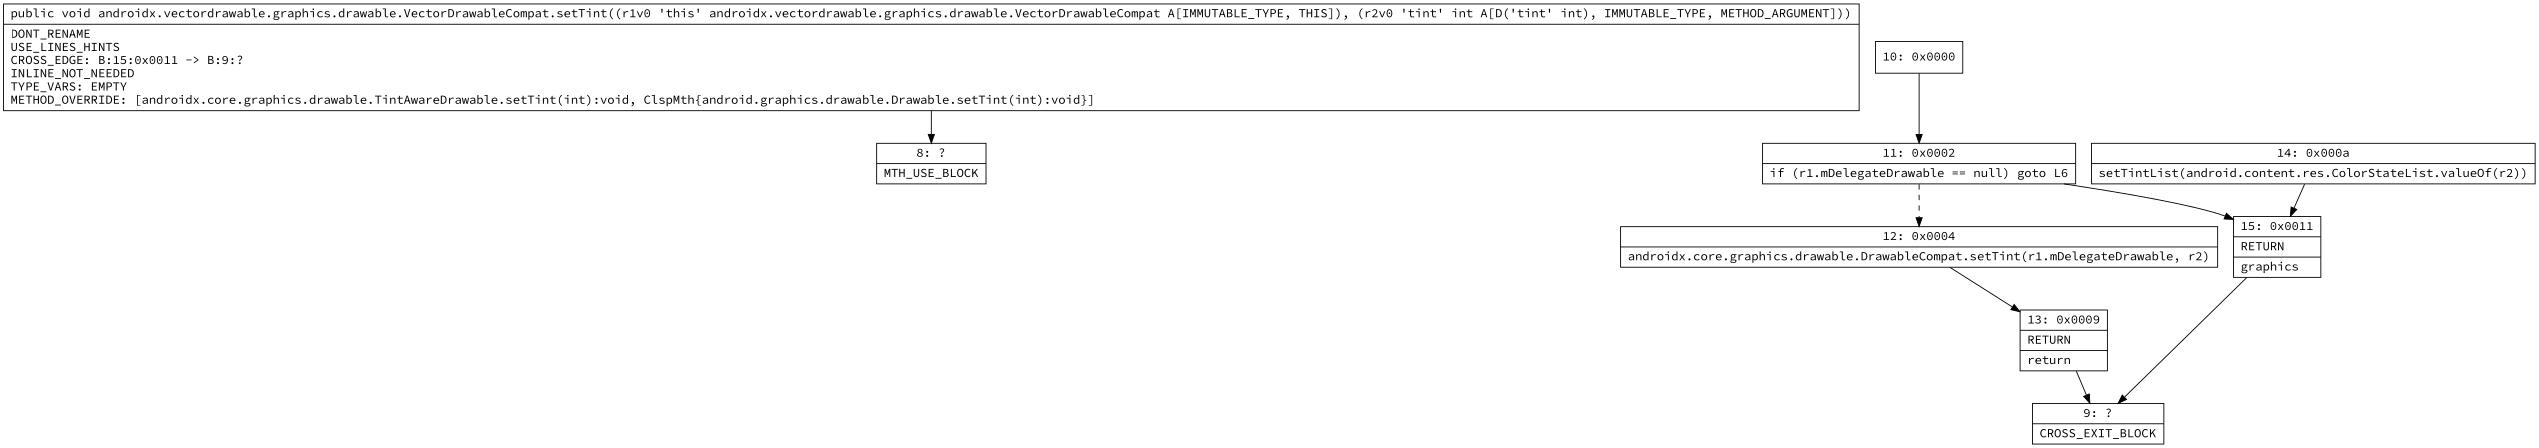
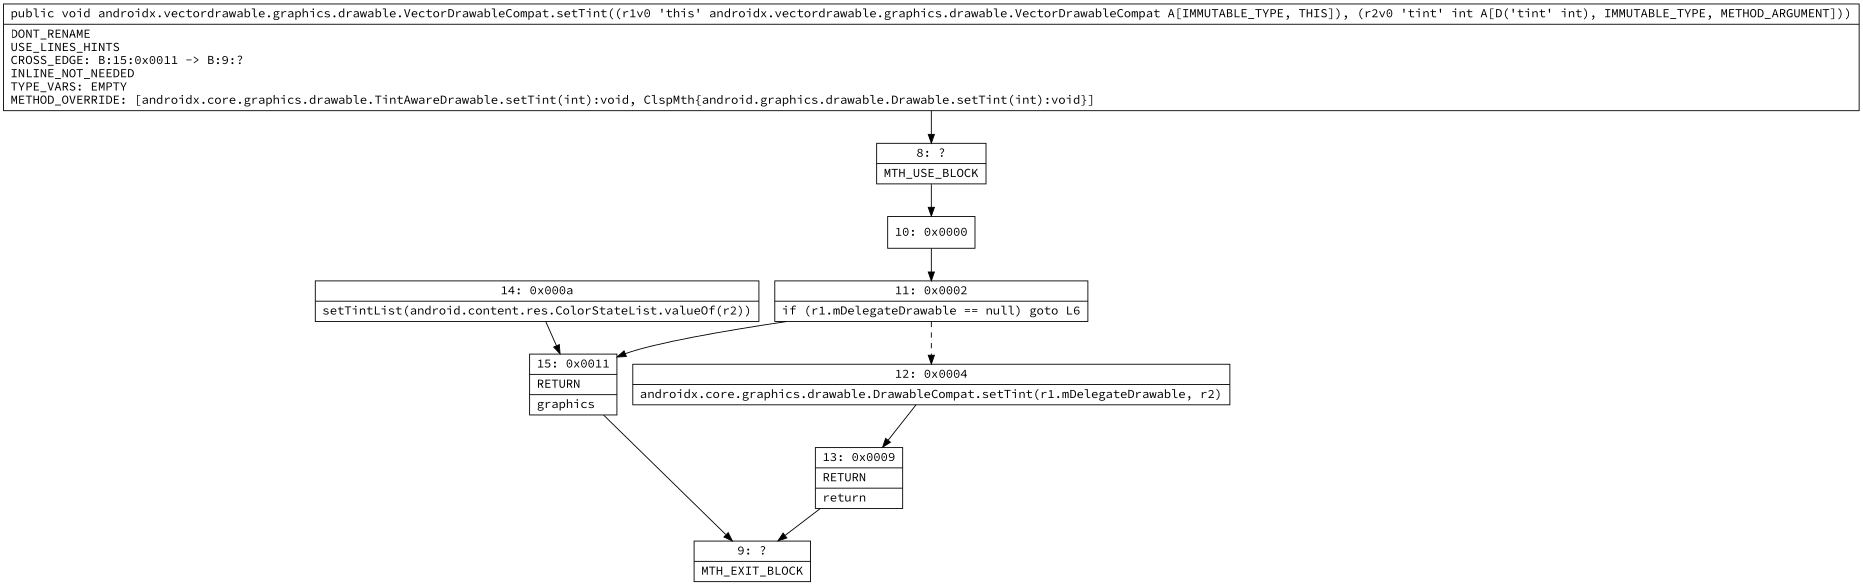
edge "8: ?" -> "10: 0x0000": added
node "9: ?": text "CROSS_EXIT_BLOCK" -> "MTH_EXIT_BLOCK"
